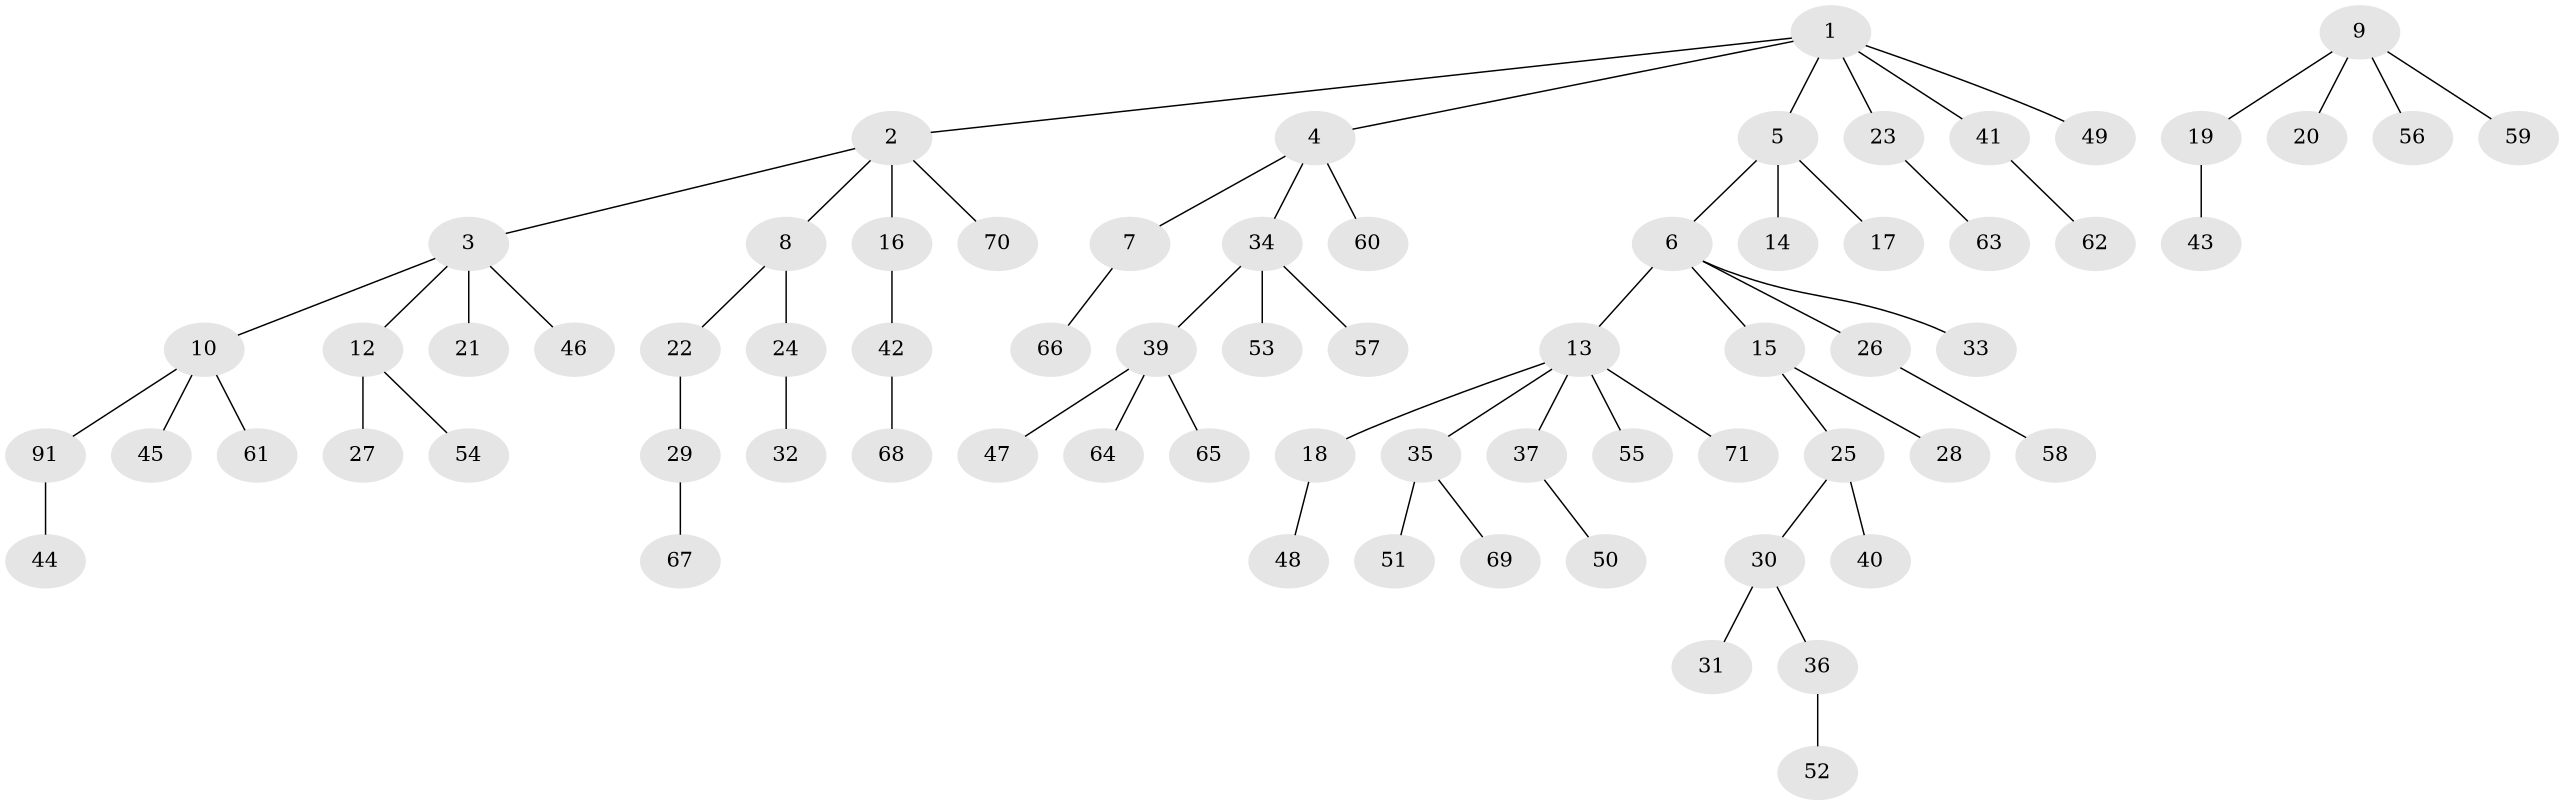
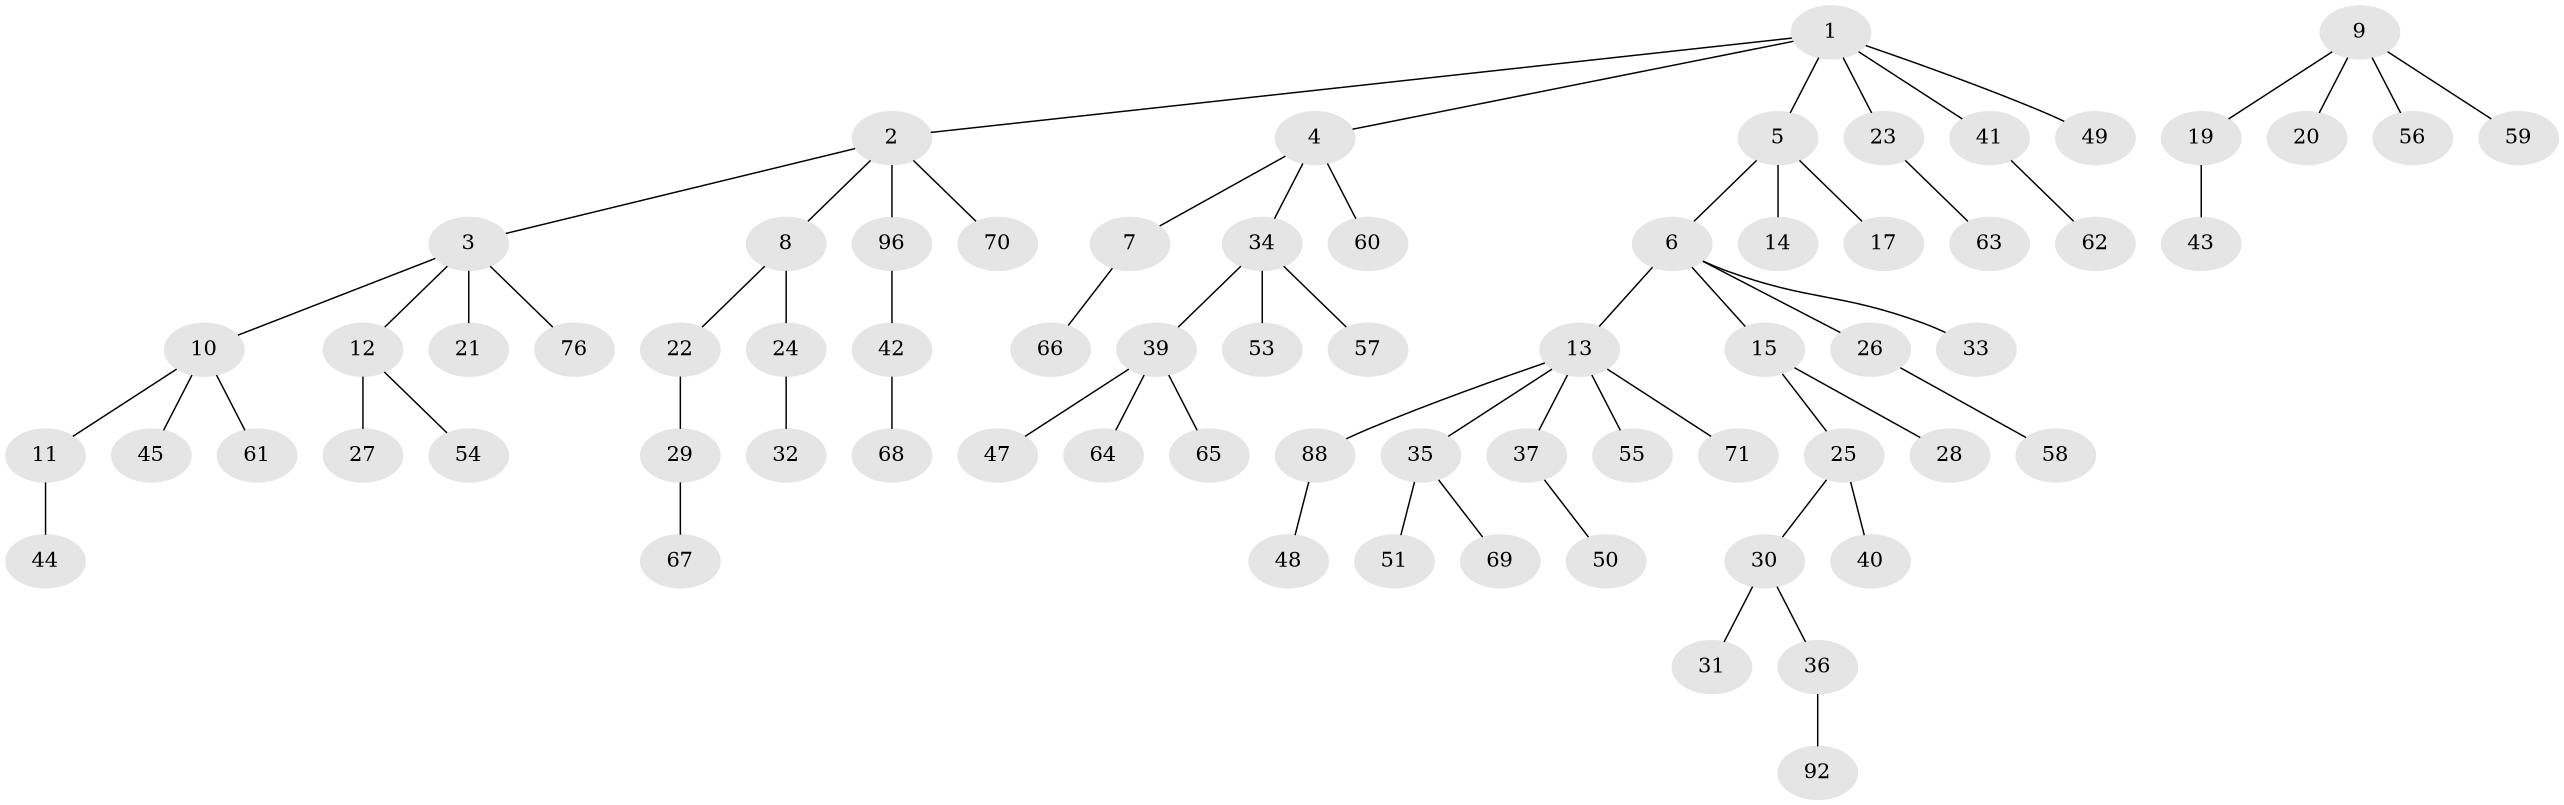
node "16": label "16" -> "96"
node "46": label "46" -> "76"
node "91": label "91" -> "11"
node "18": label "18" -> "88"
node "52": label "52" -> "92"
